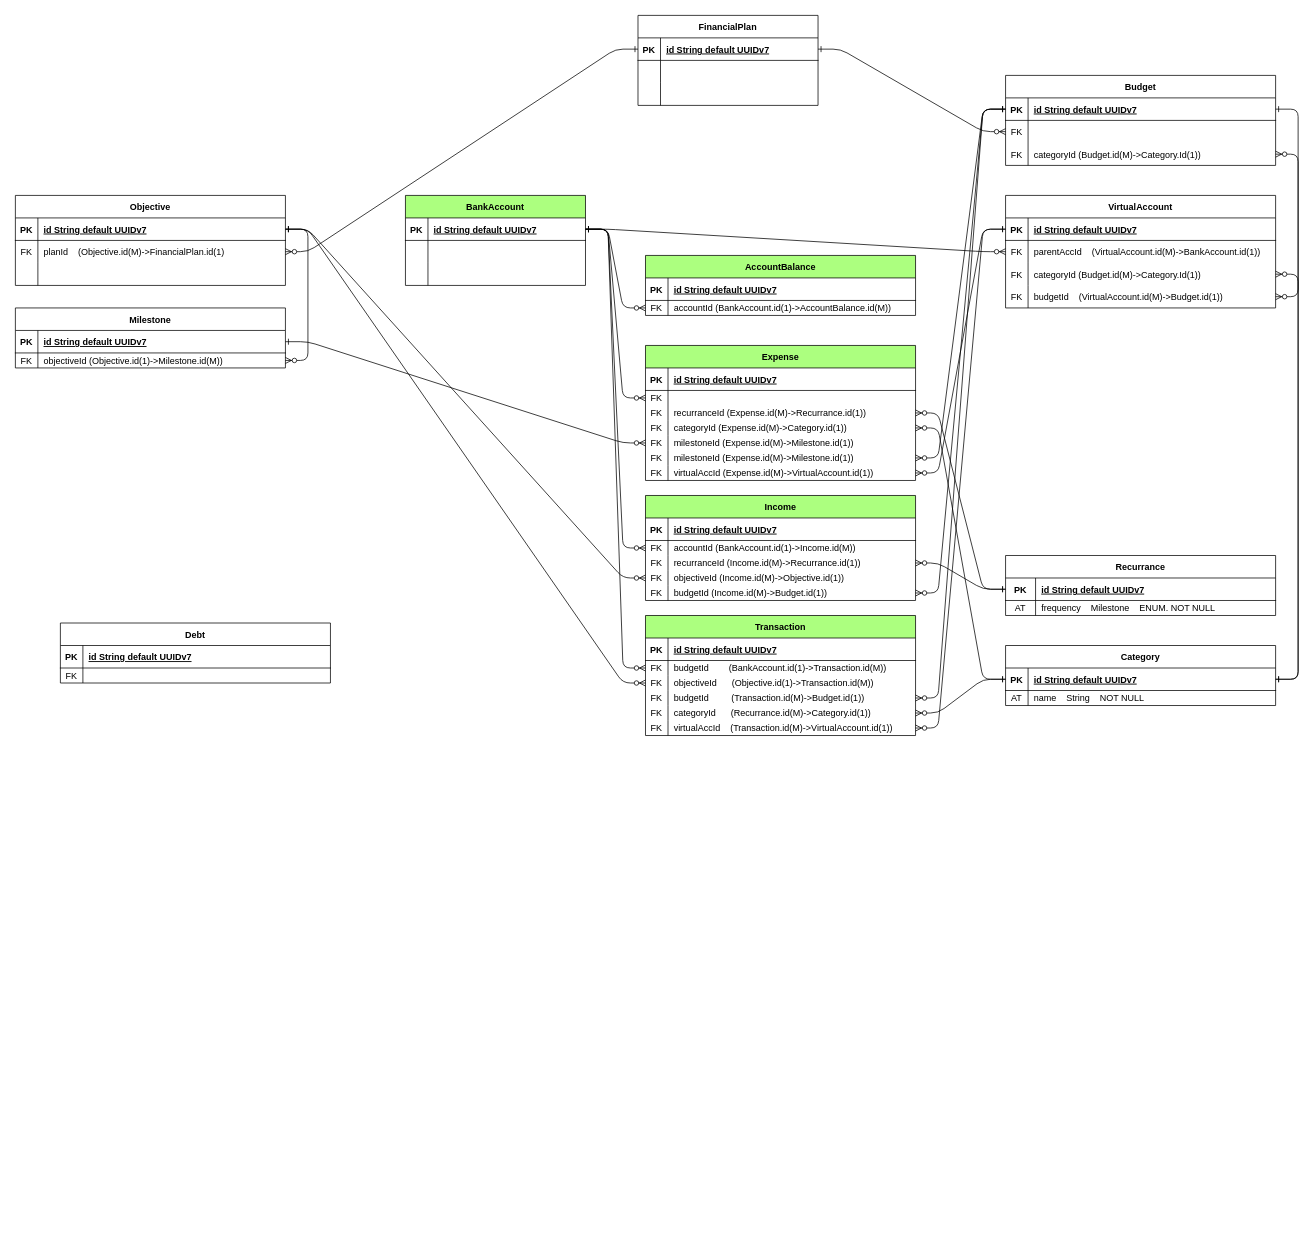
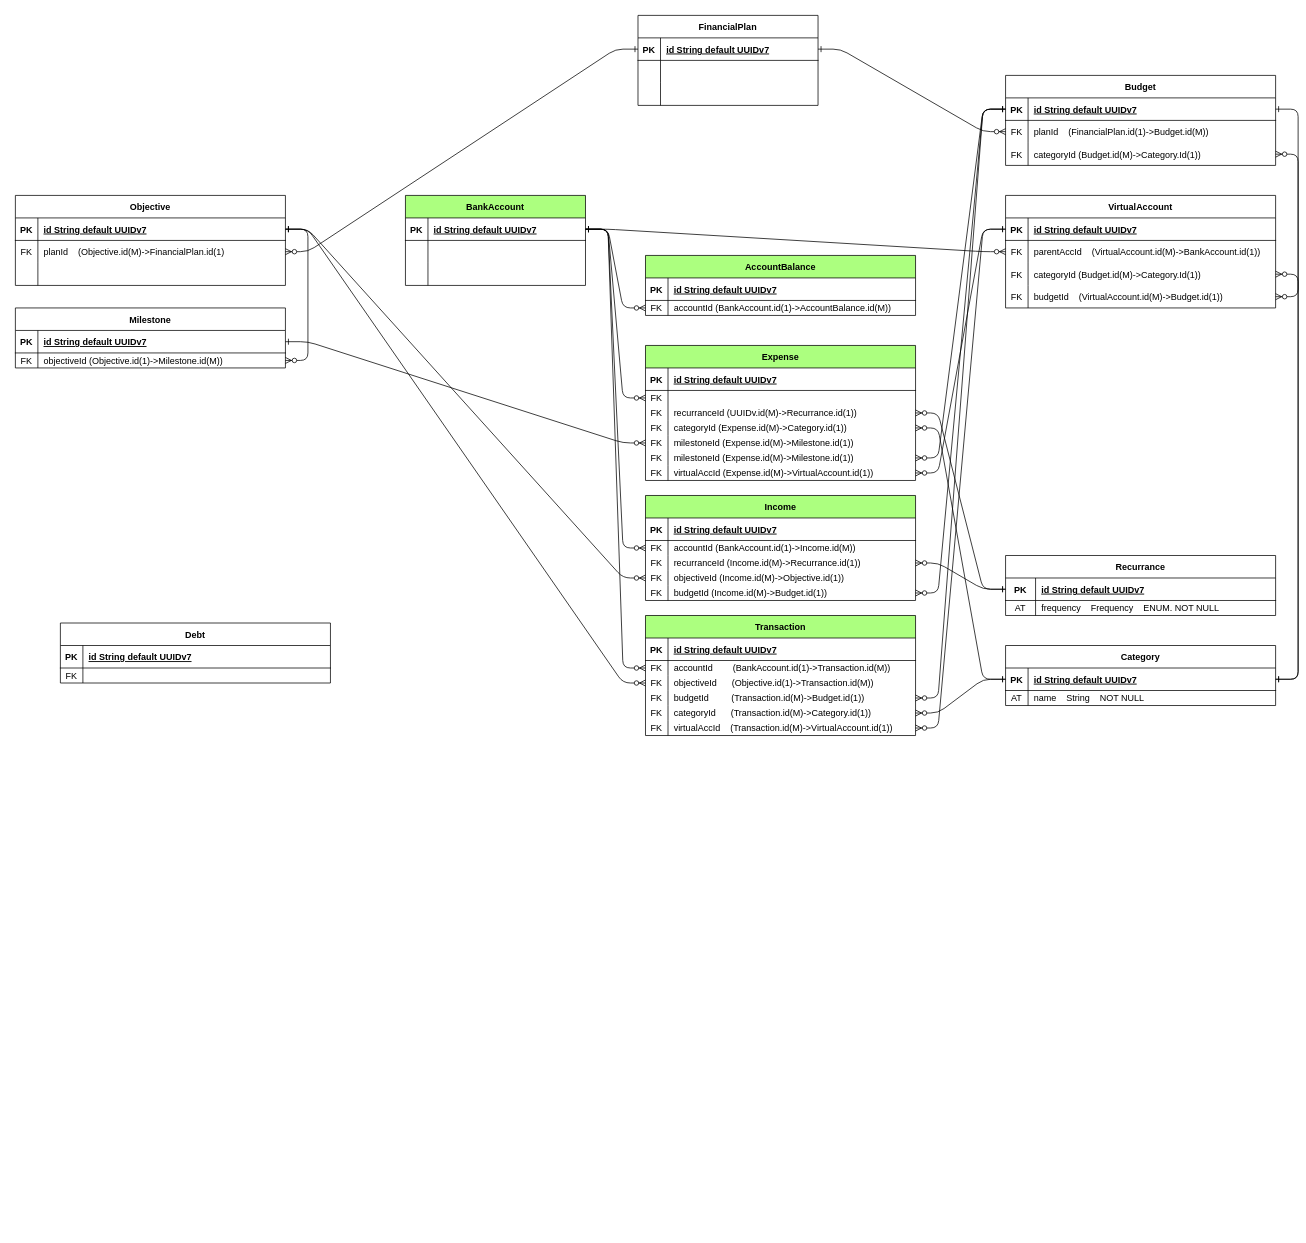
node "planId (FinancialPlan.id(1)->Budget.id(M))": added
node "recurranceId (Expense.id(M)->Recurrance.id(1))": label "recurranceId (Expense.id(M)->Recurrance.id(1))" -> "recurranceId (UUIDv.id(M)->Recurrance.id(1))"
node "frequency Milestone ENUM. NOT NULL": label "frequency Milestone ENUM. NOT NULL" -> "frequency Frequency ENUM. NOT NULL"
node "budgetId (BankAccount.id(1)->Transaction.id(M))": label "budgetId (BankAccount.id(1)->Transaction.id(M))" -> "accountId (BankAccount.id(1)->Transaction.id(M))"
node "categoryId (Recurrance.id(M)->Category.id(1))": label "categoryId (Recurrance.id(M)->Category.id(1))" -> "categoryId (Transaction.id(M)->Category.id(1))"
